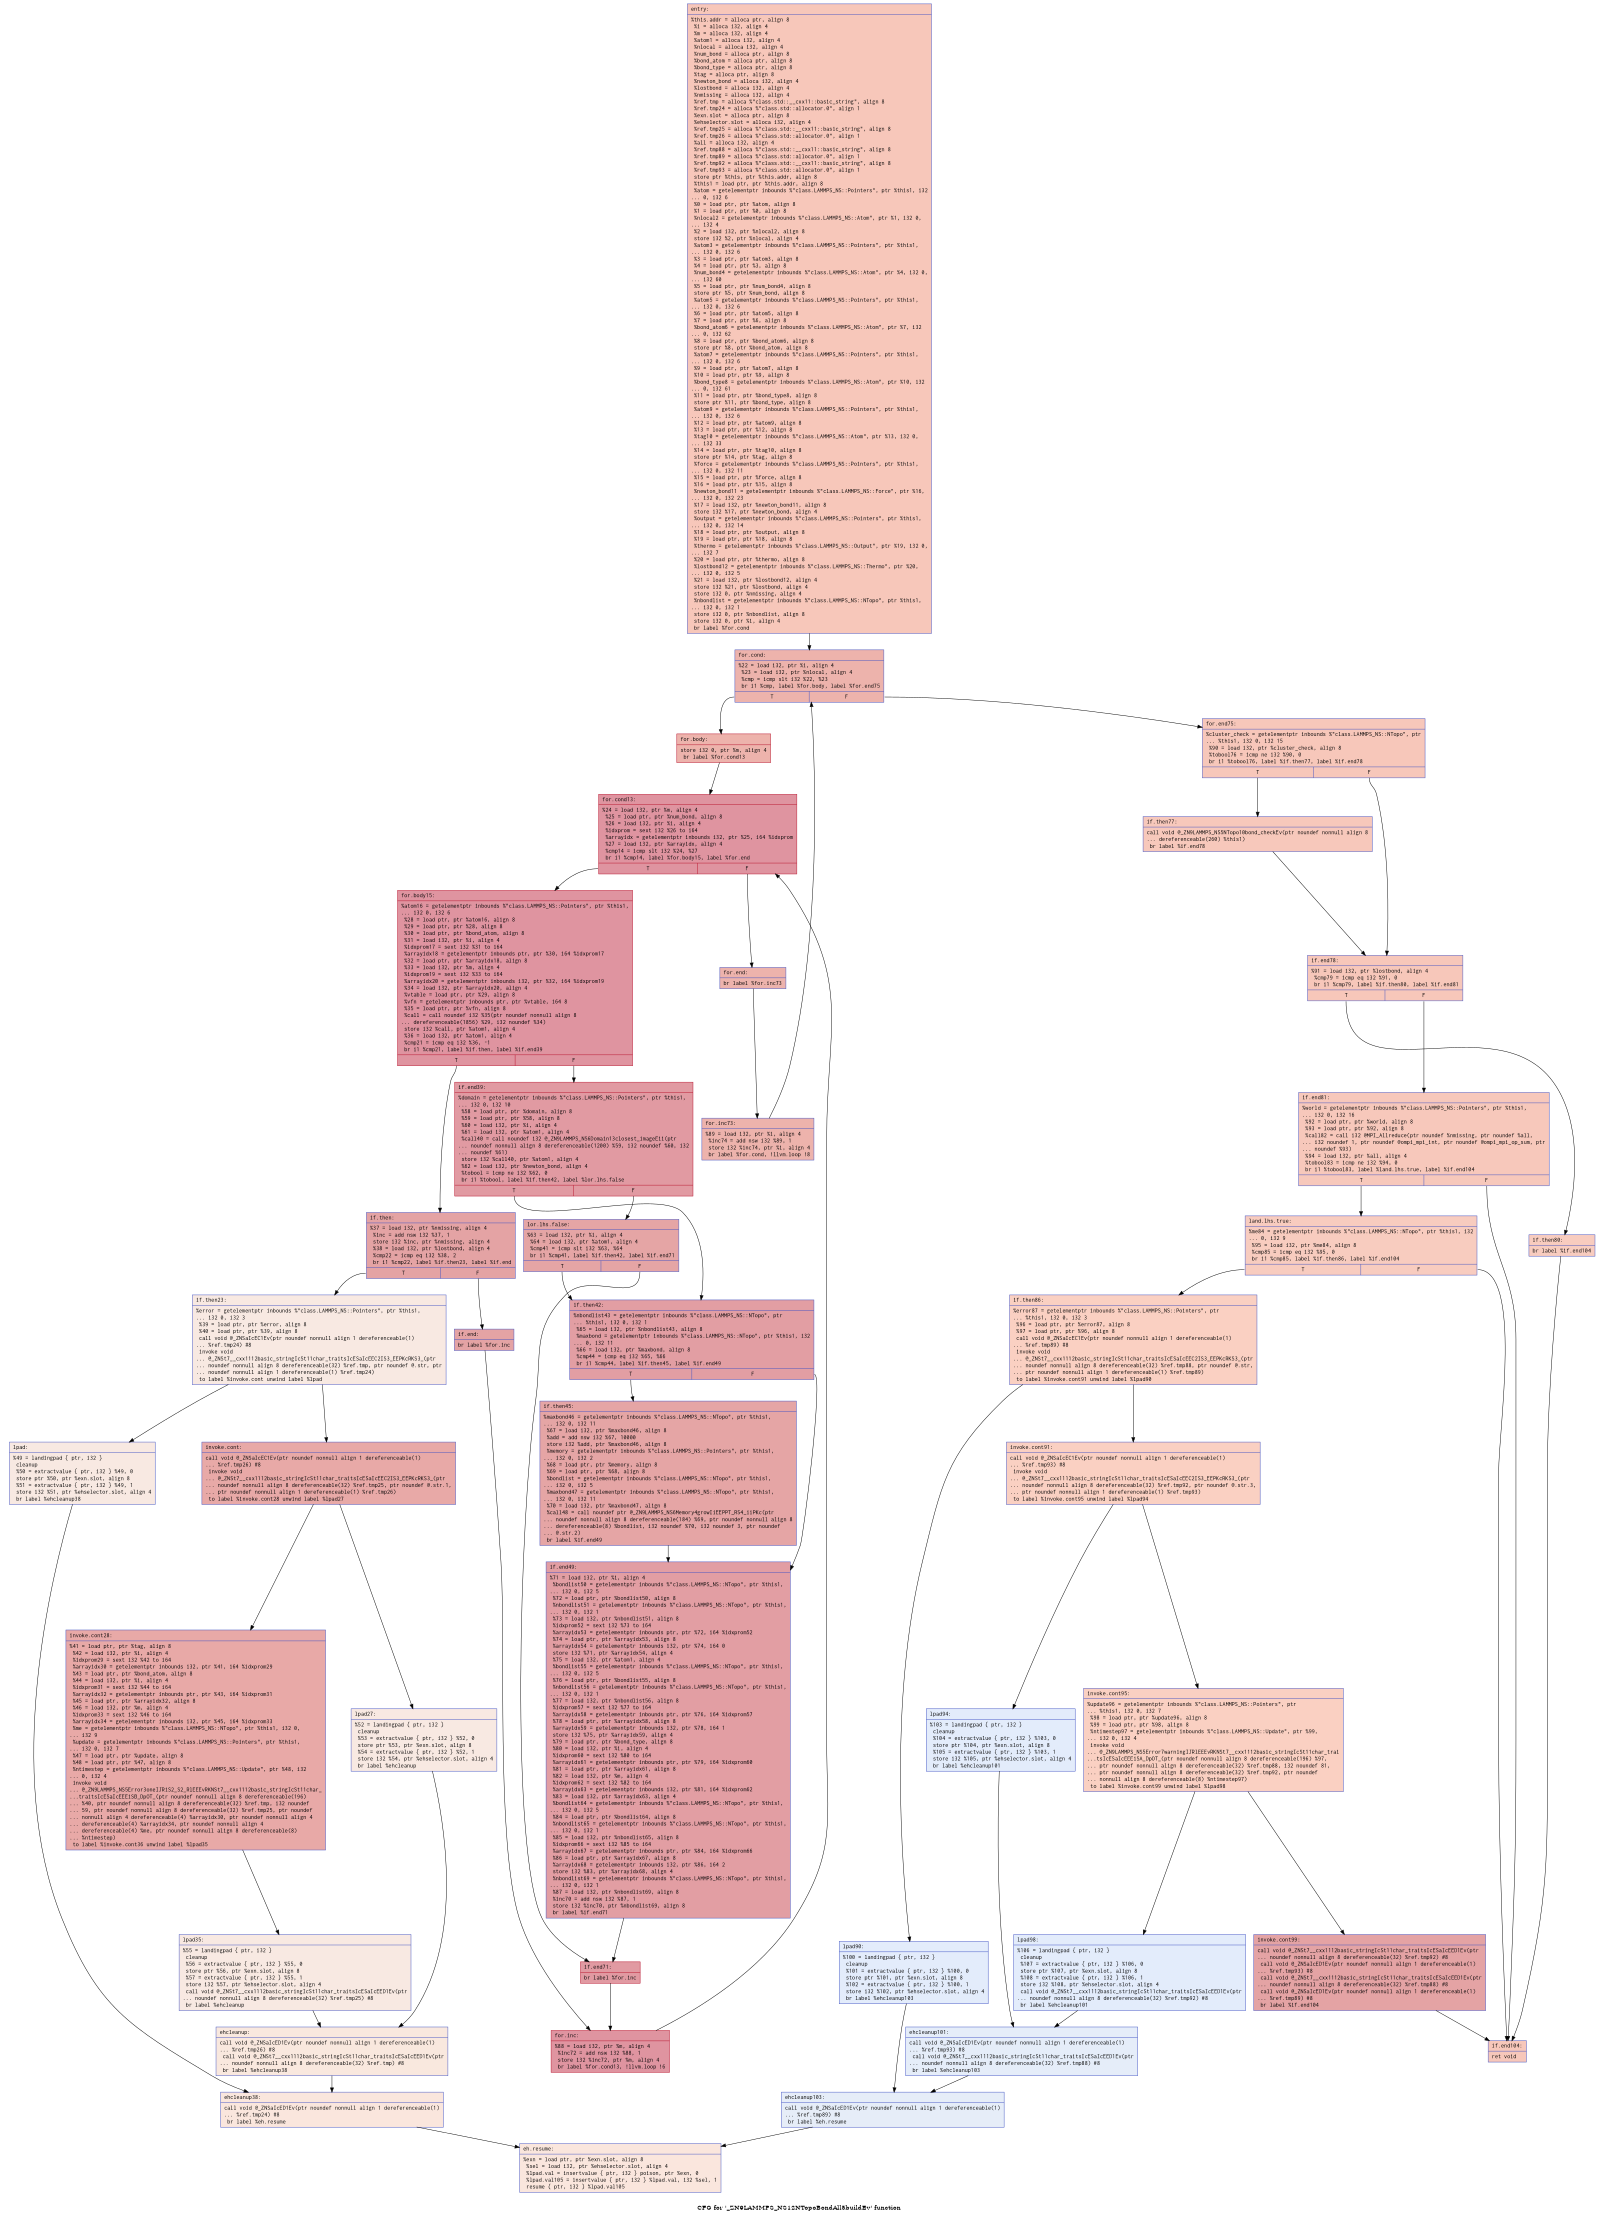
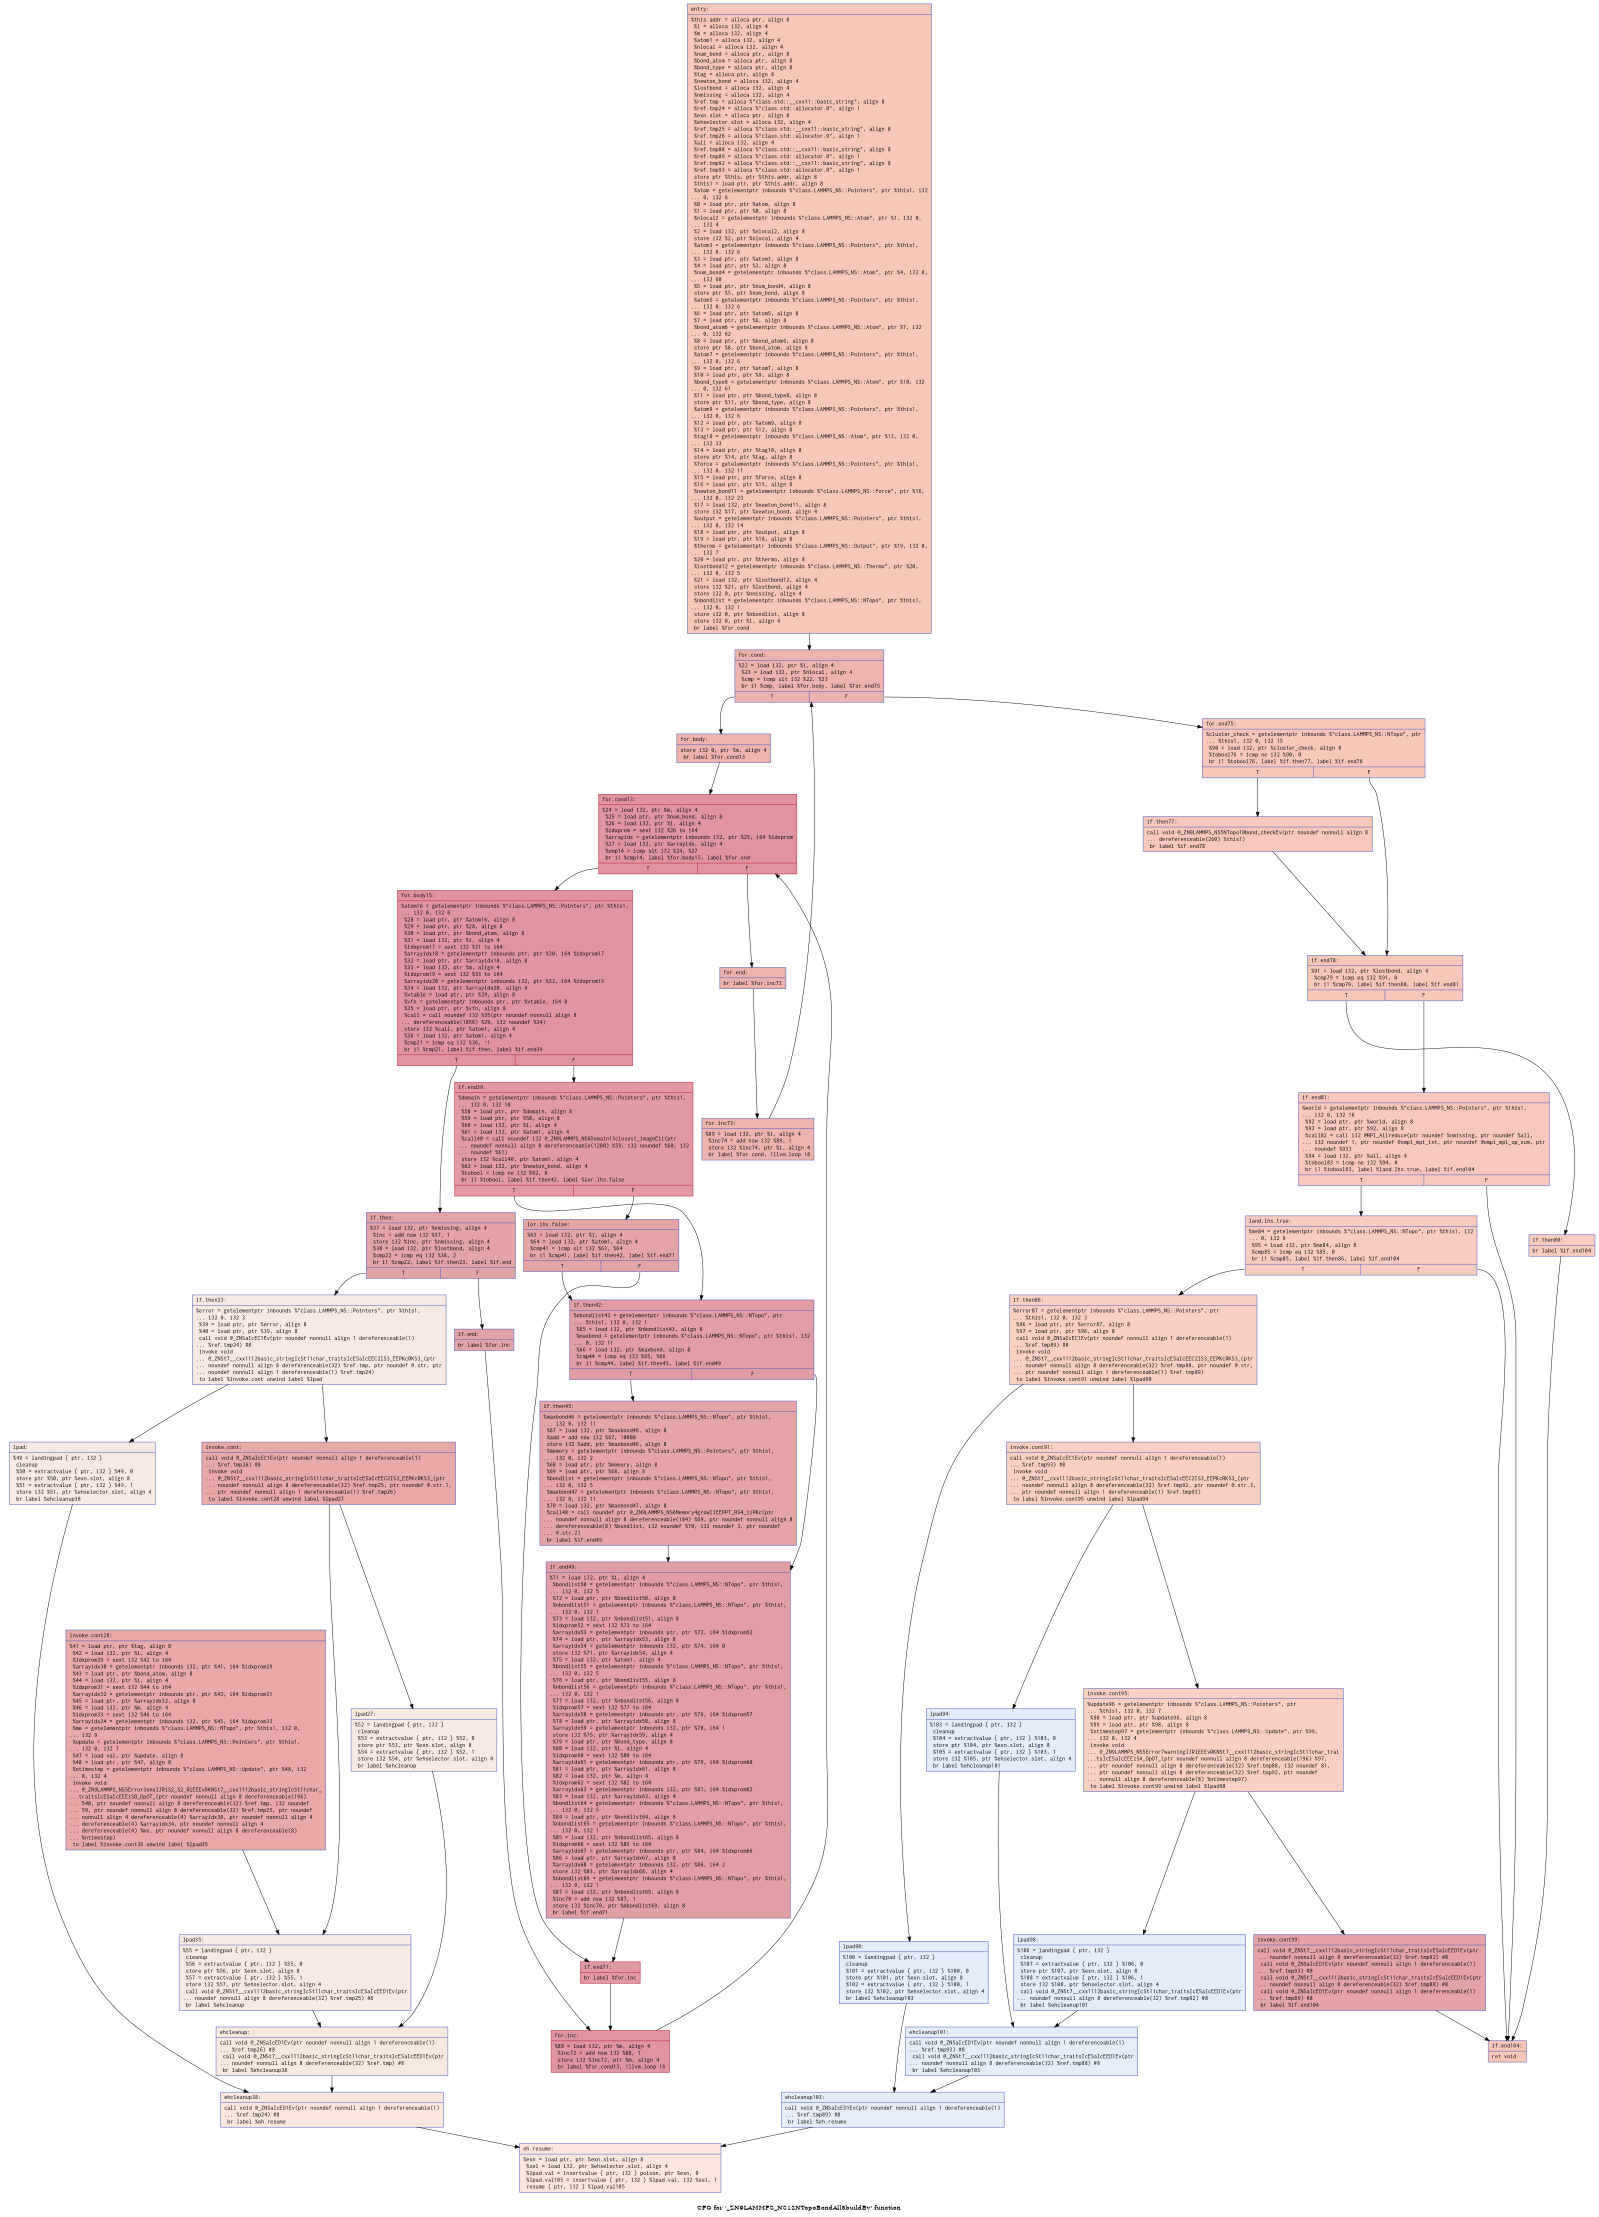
node "for.body:": color #b70d28ff -> #3d50c3ff
edge "invoke.cont:" -> "invoke.cont28:": now "invoke.cont:" -> "lpad35:"
node "invoke.cont28:": text "%47 = load ptr, ptr %update, align 8" -> "%47 = load val, ptr %update, align 8"
